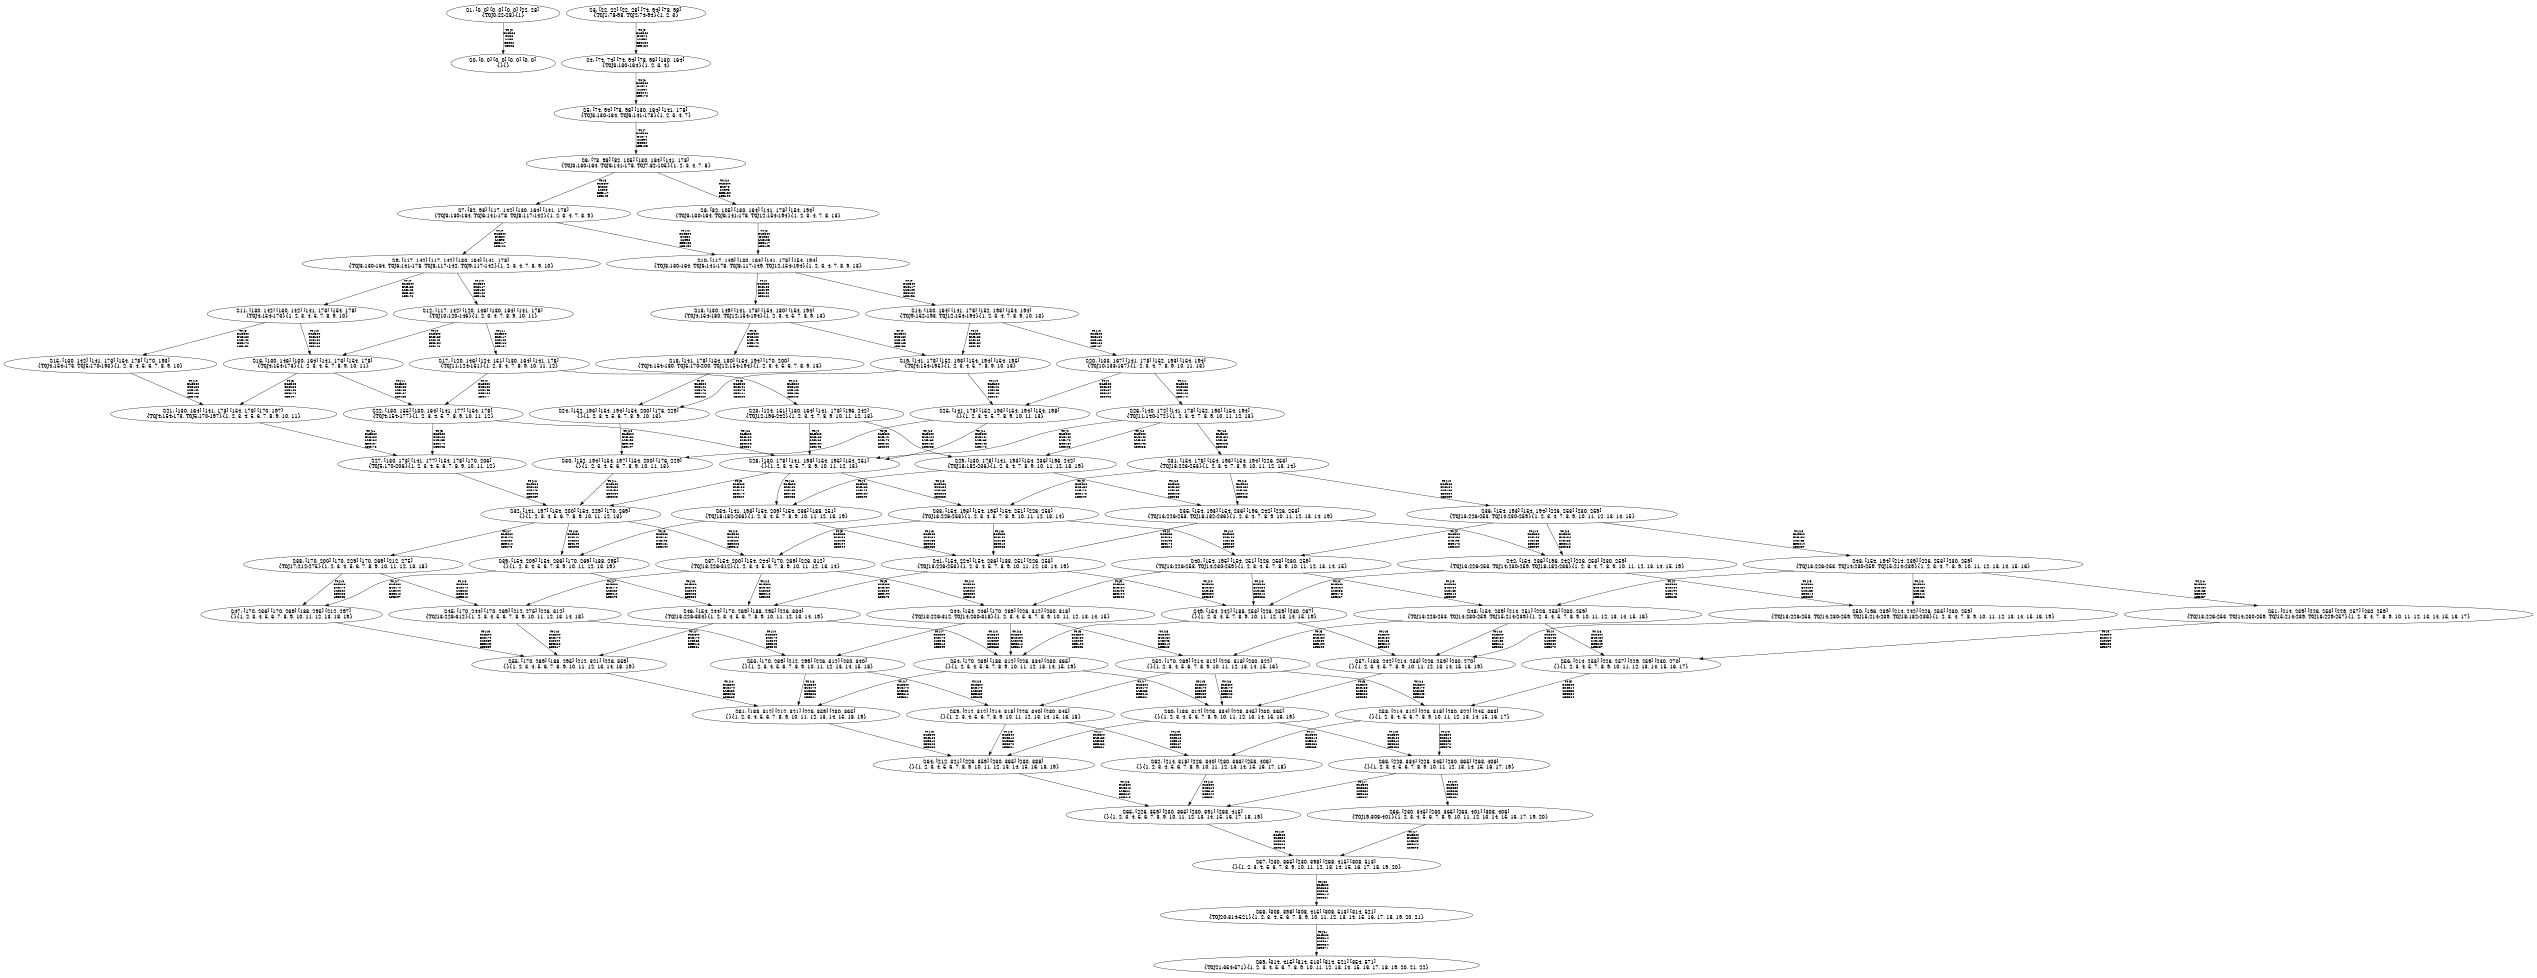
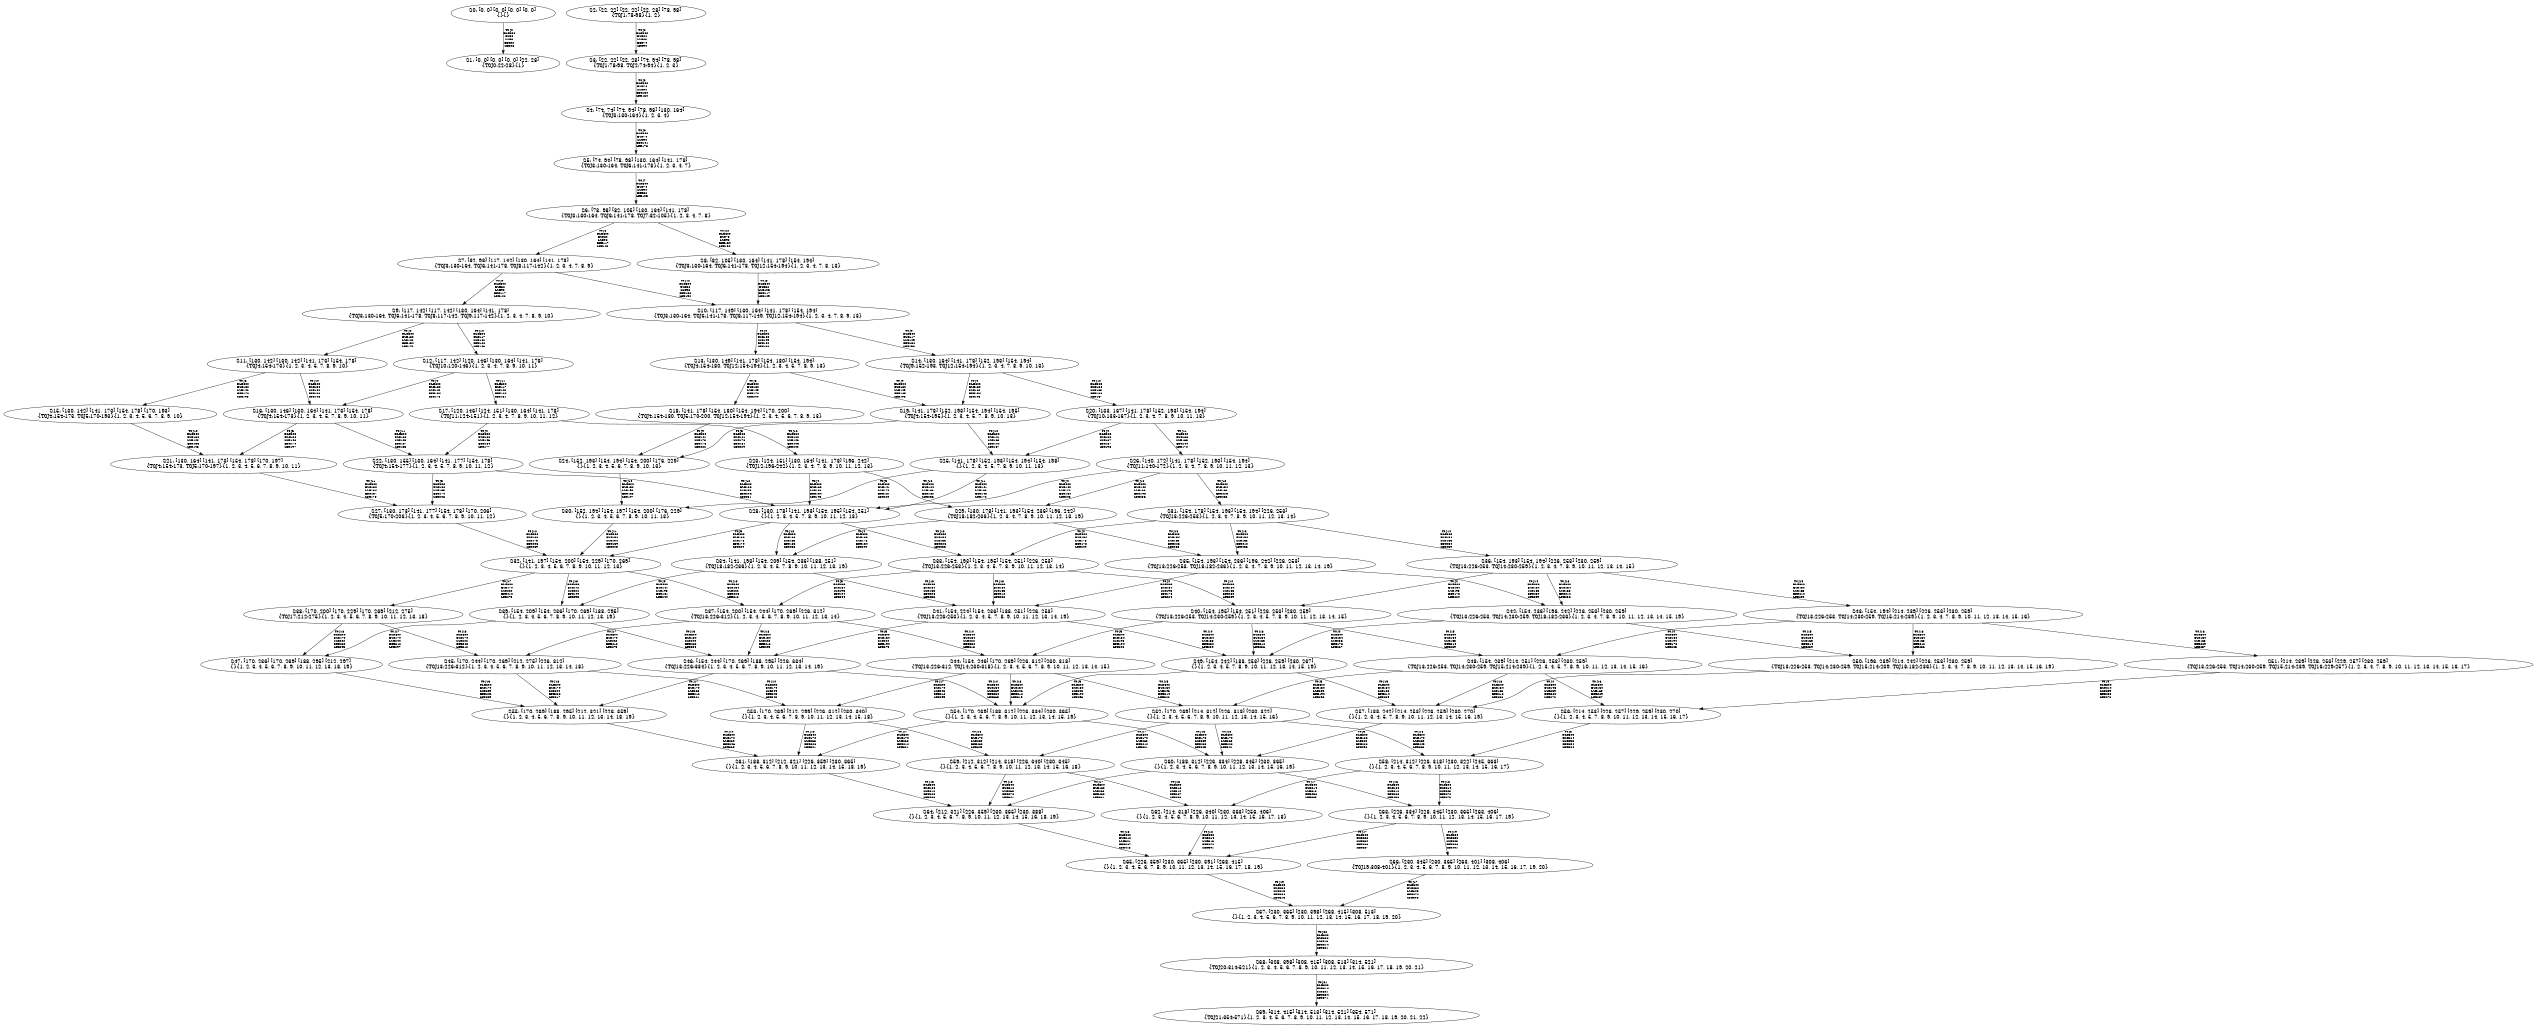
node "S2: [22, 22] [22, 22] [22, 28] [78, 98] {T0J1:78-98}{1, 2}": added
edge "S1: [0, 0] [0, 0] [0, 0] [22, 28] {T0J0:22-28}{1}" -> "S0: [0, 0] [0, 0] [0, 0] [0, 0] {}{}": reversed
